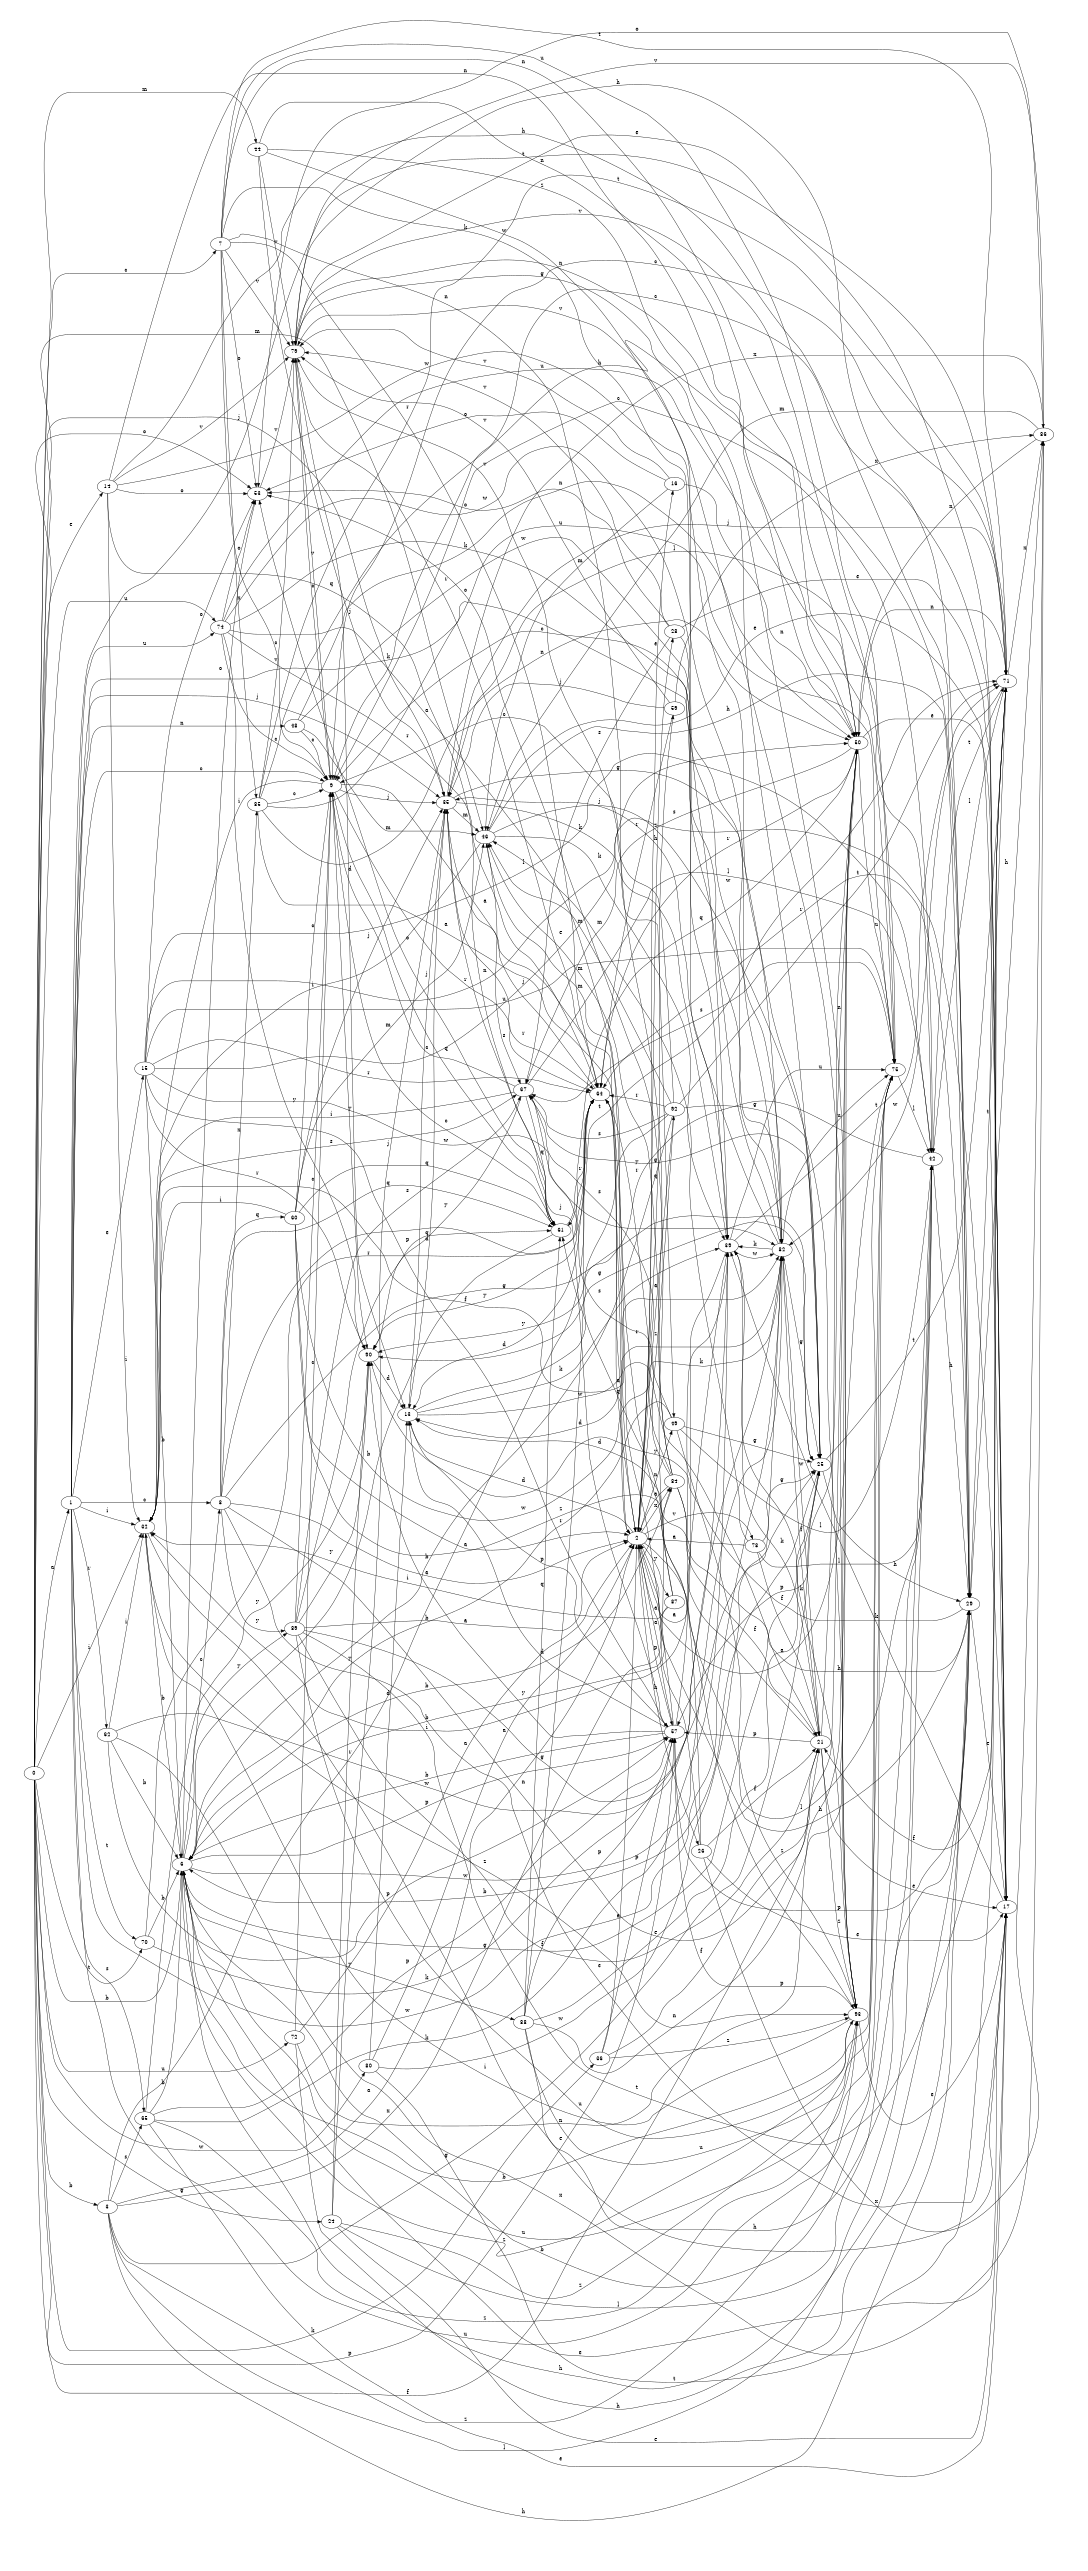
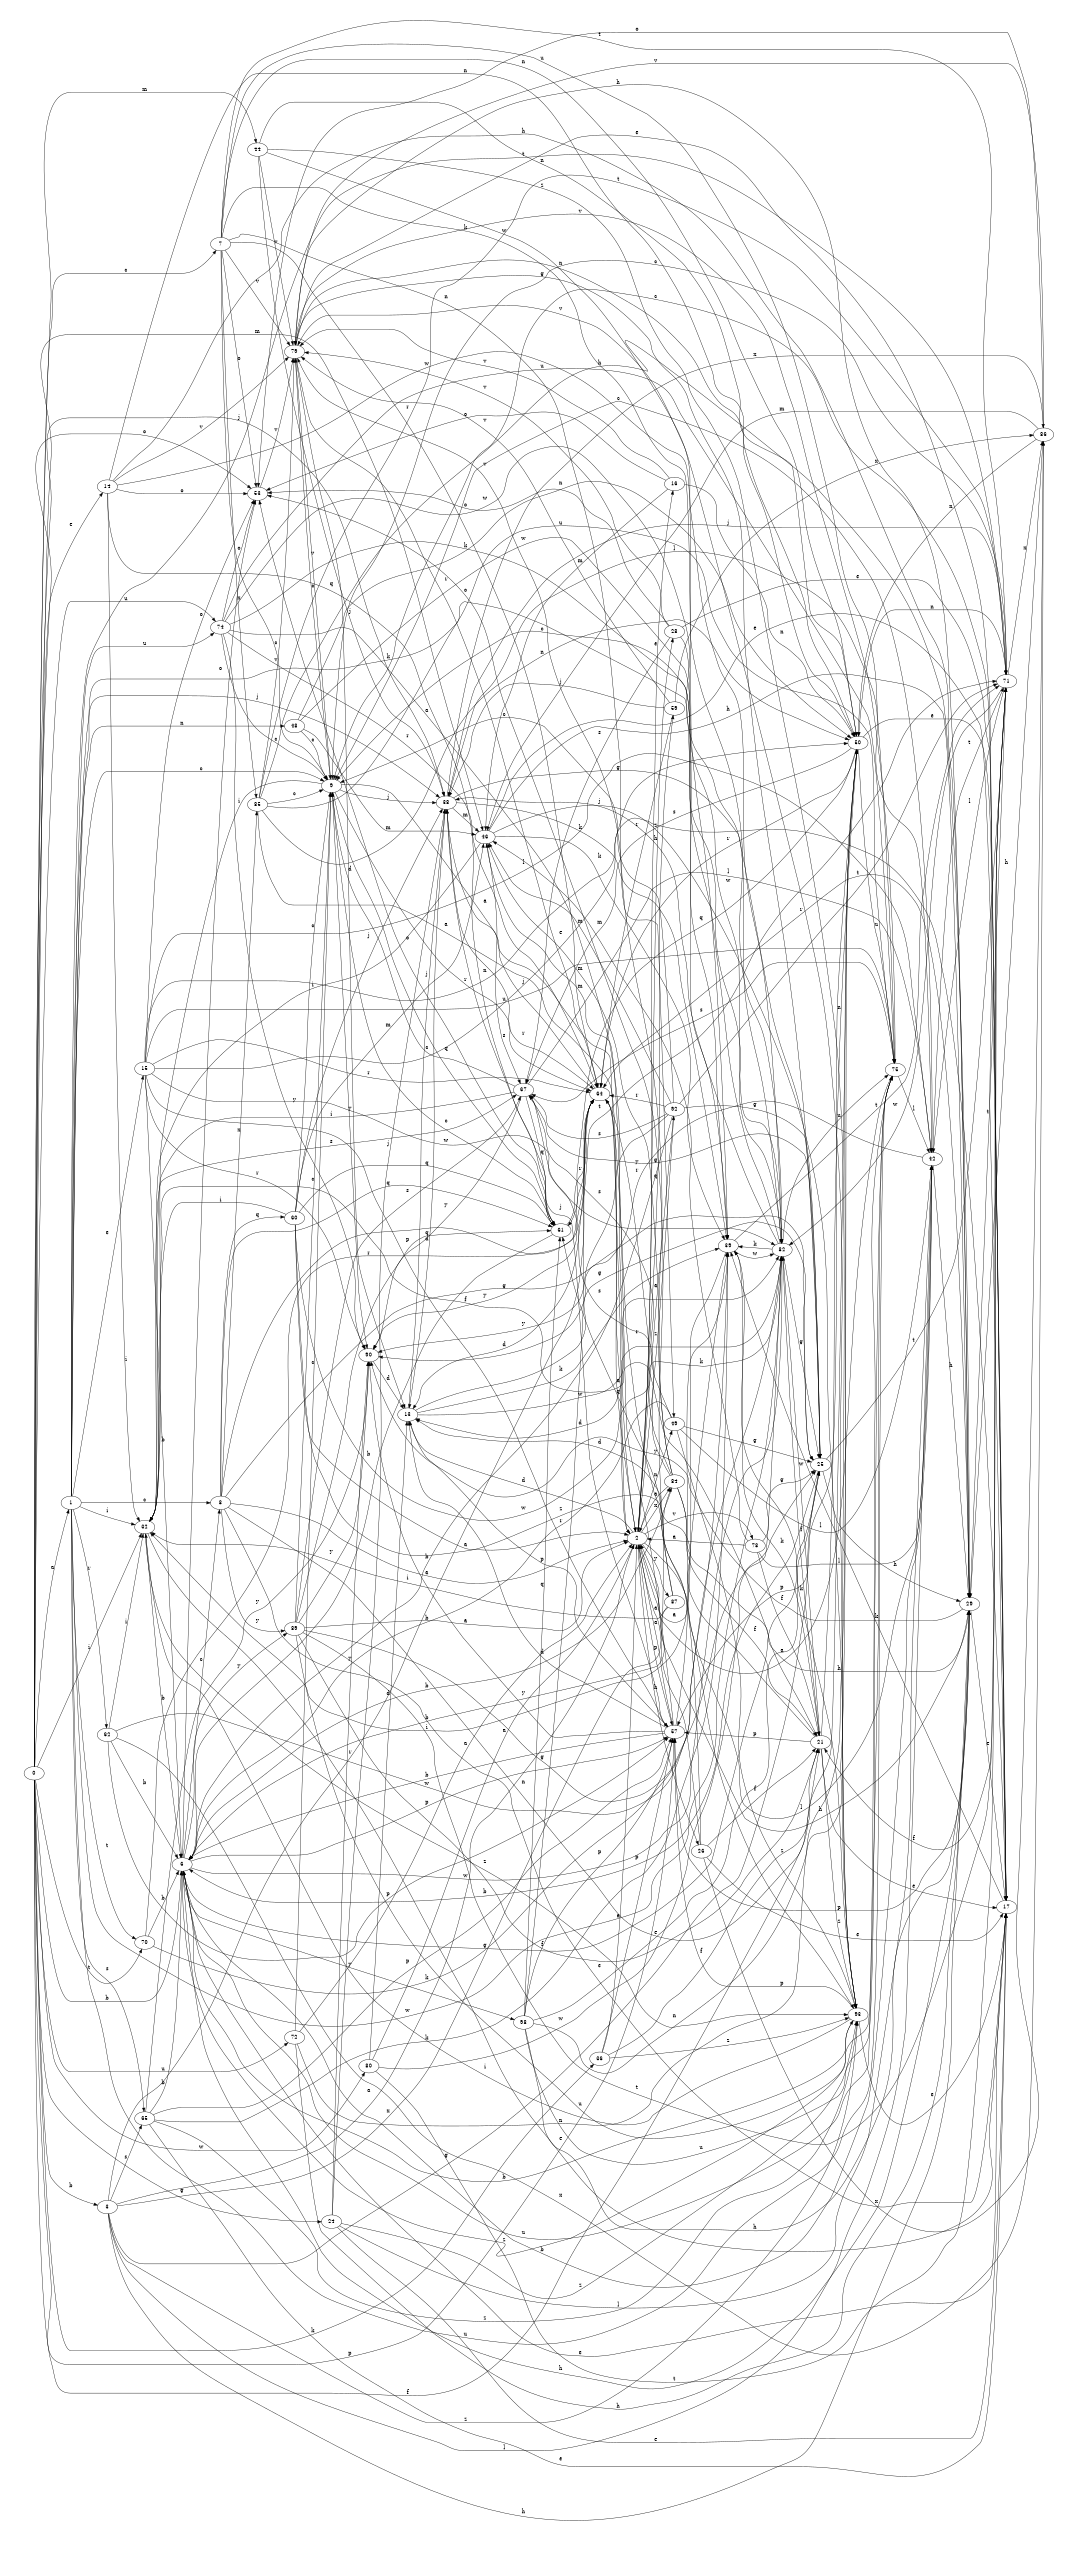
node "35": label "35" -> "38"
edge "39" -> "75": removed, label "u"
node "88": label "88" -> "98"
